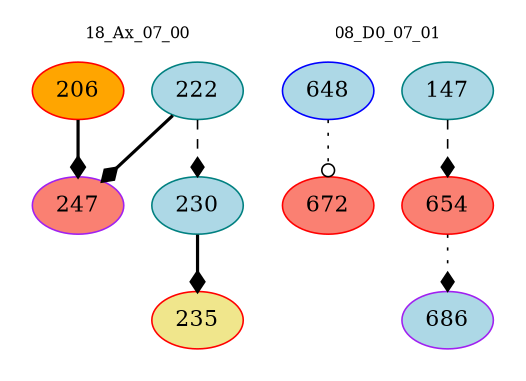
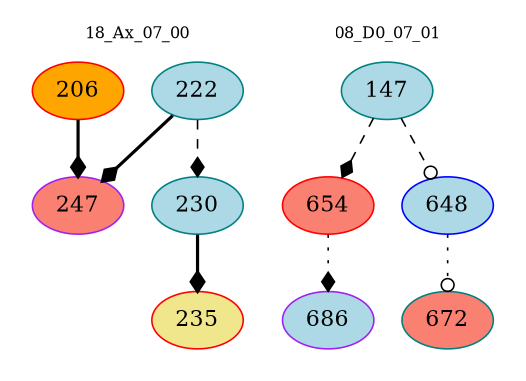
edge "147" -> "648": added
node "672": color red -> teal
